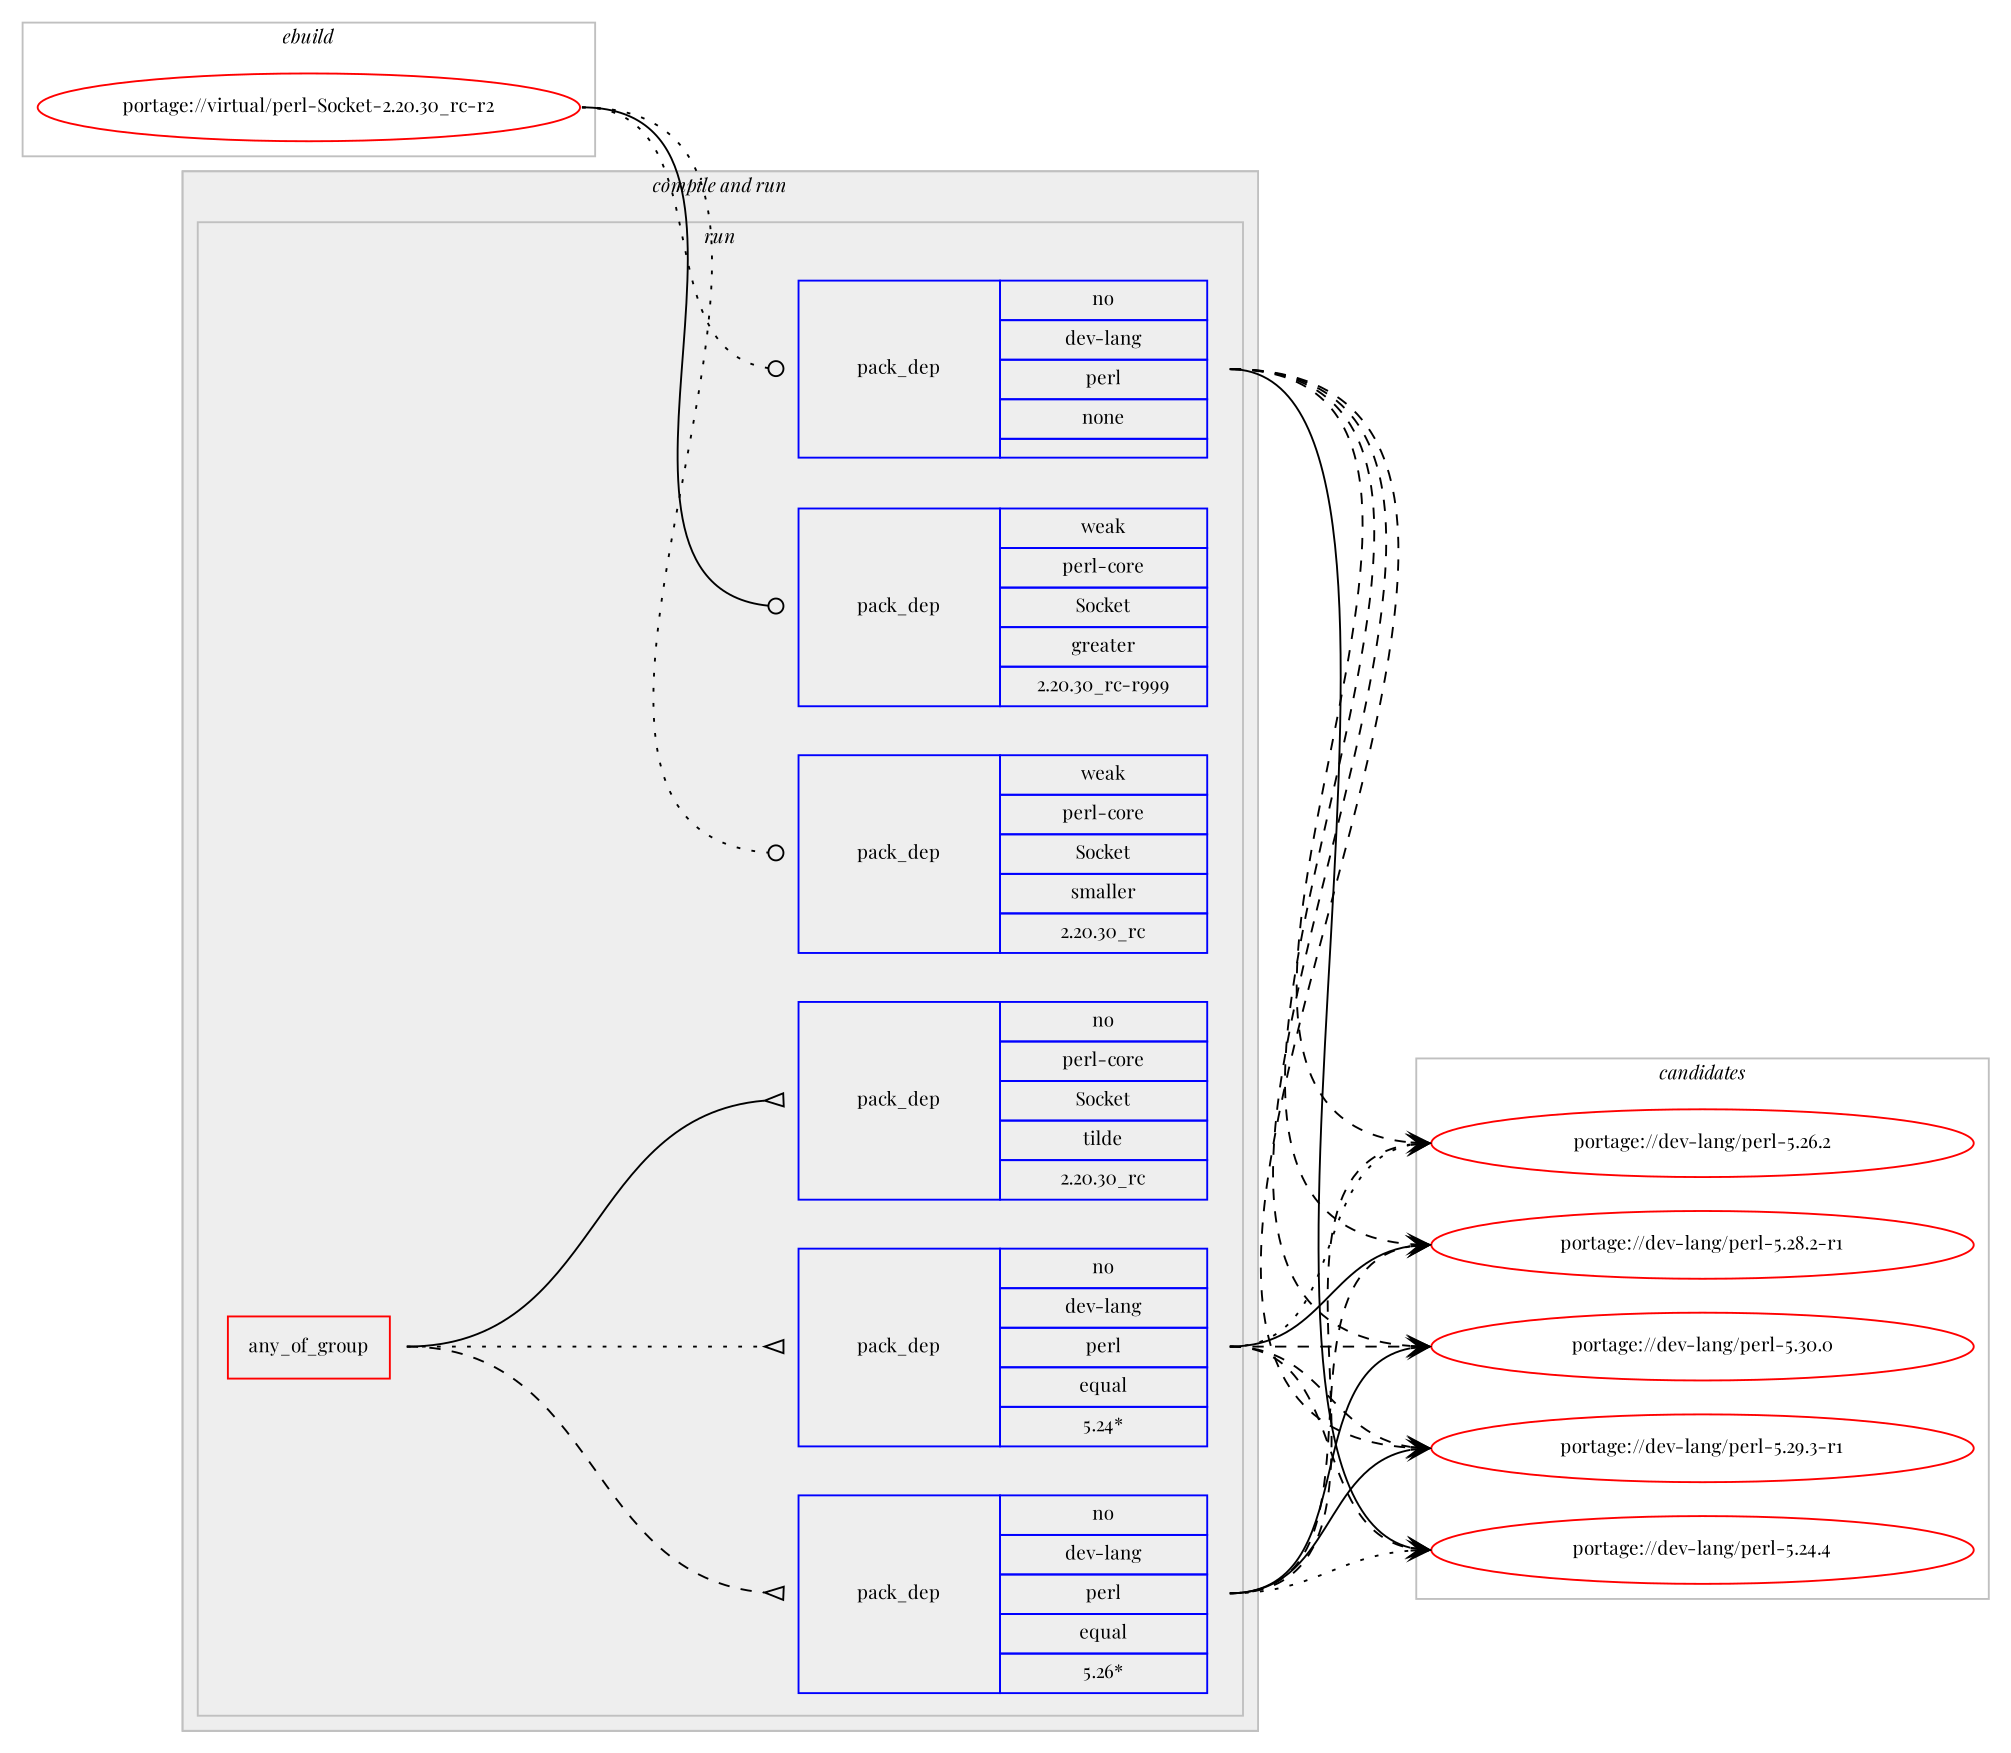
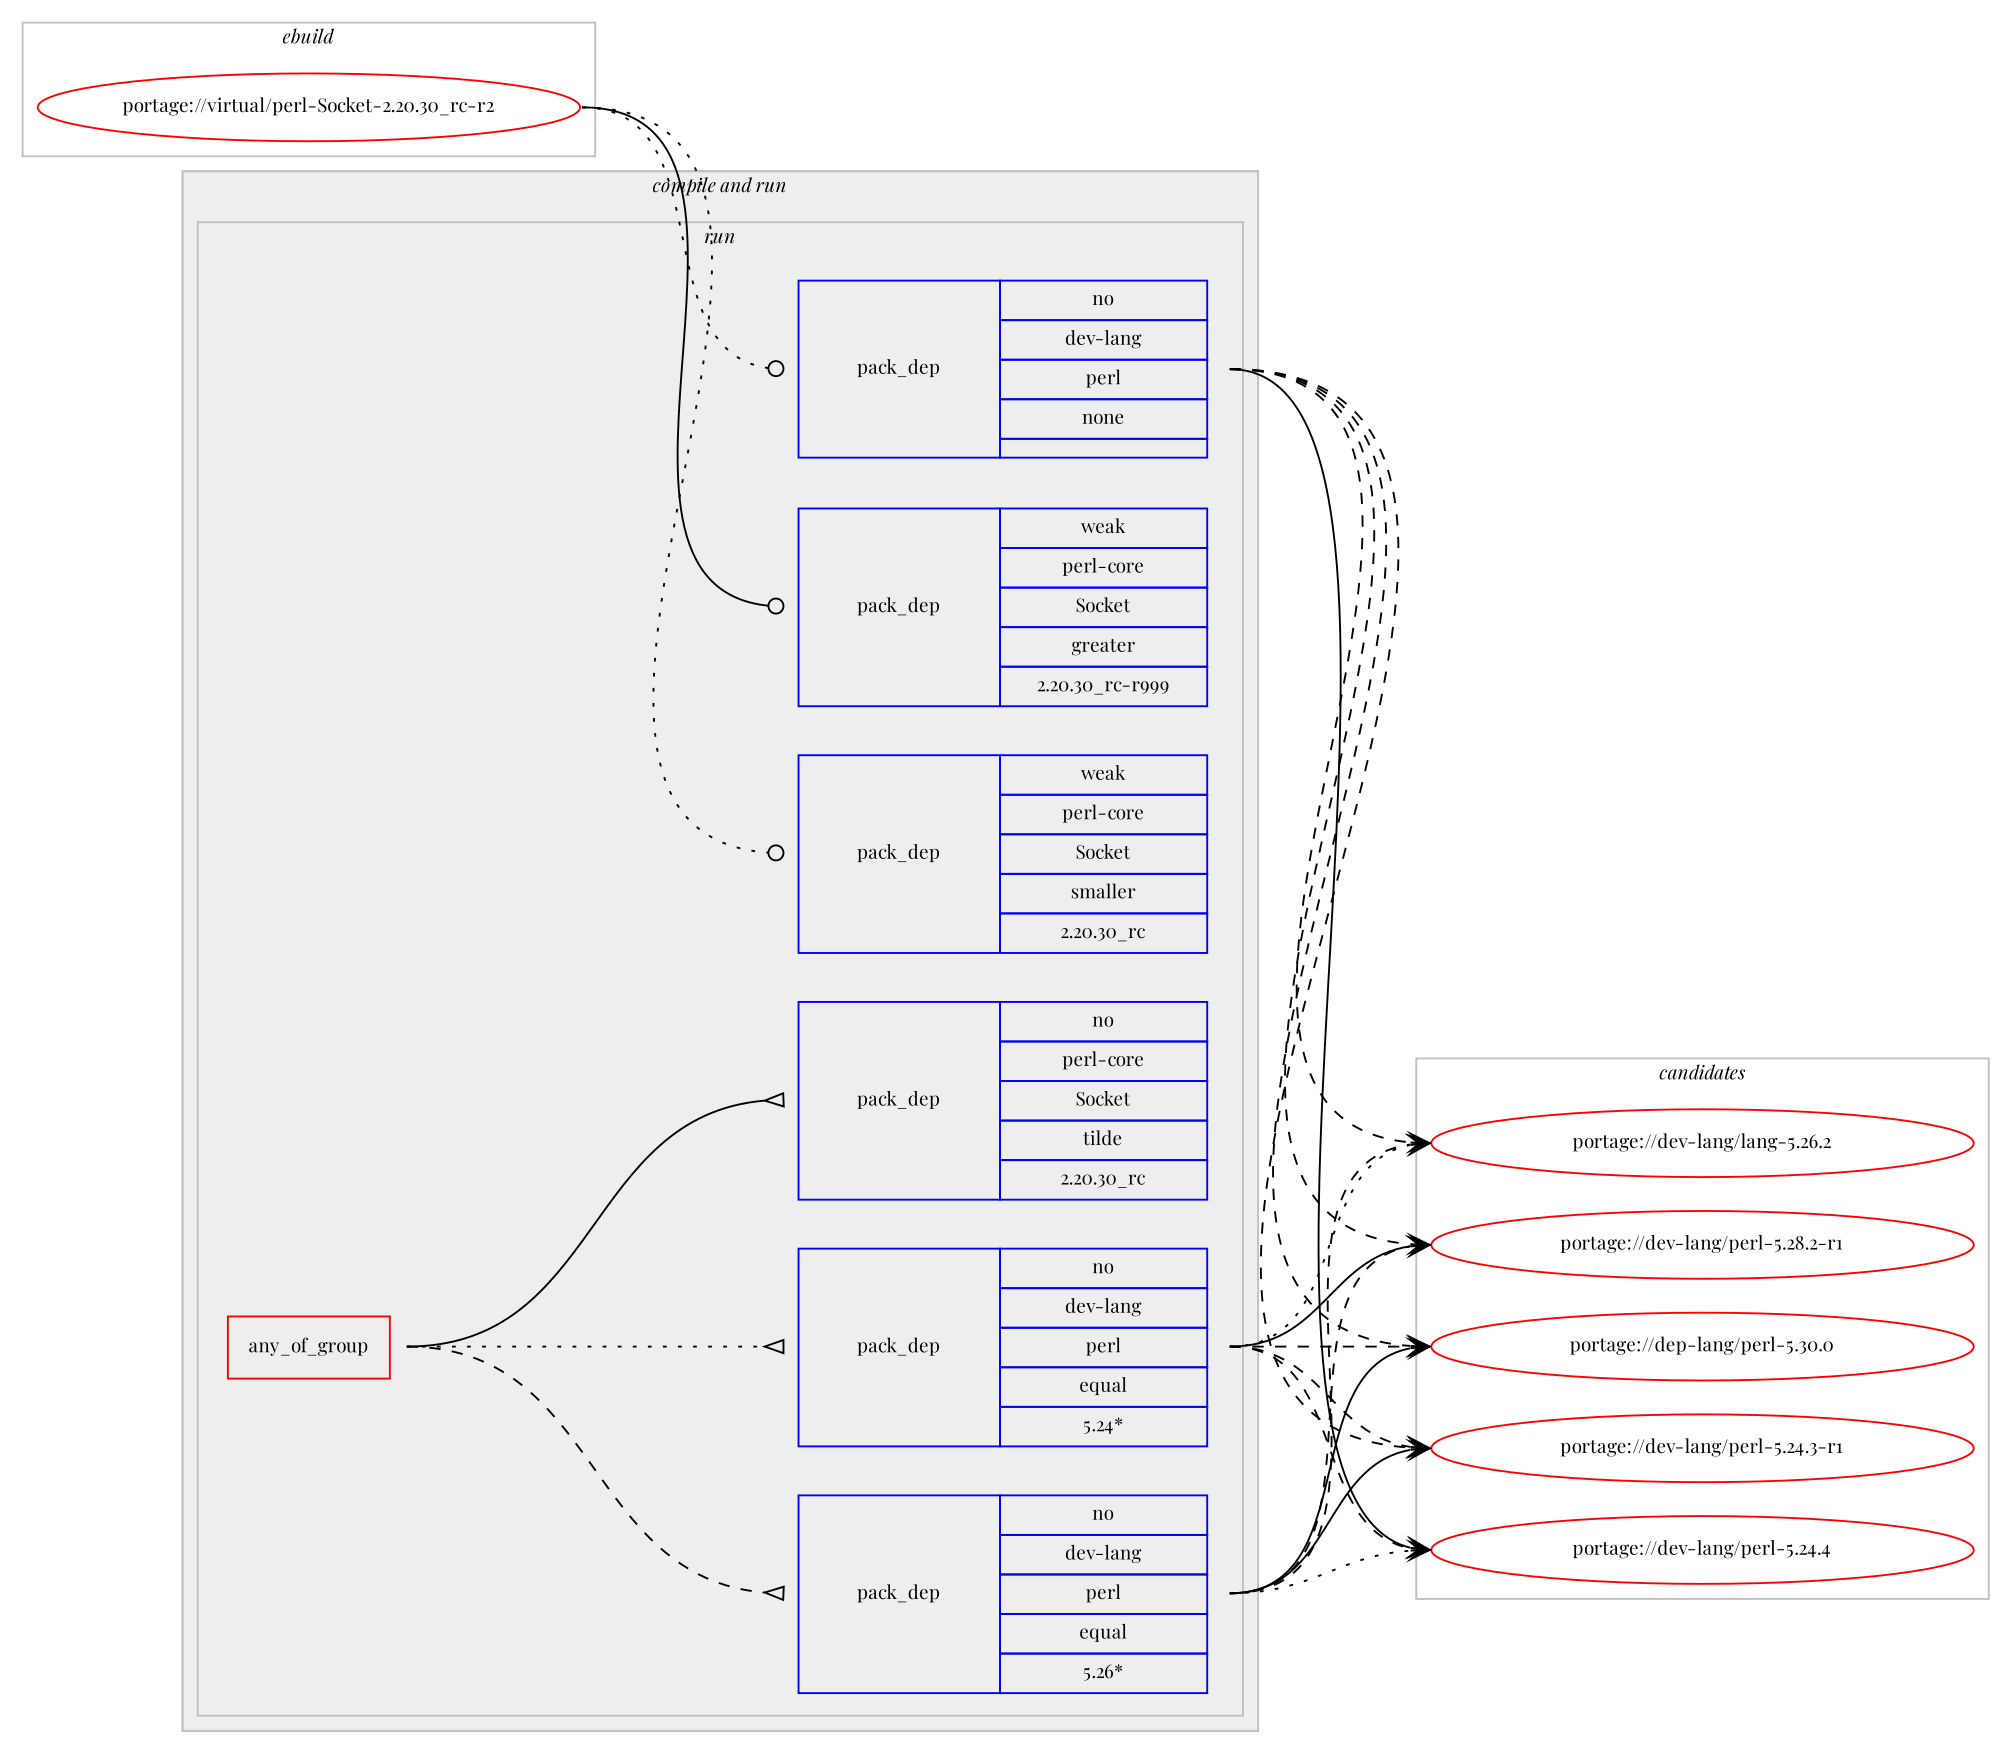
node "portage://dev-lang/perl-5.26.2": label "portage://dev-lang/perl-5.26.2" -> "portage://dev-lang/lang-5.26.2"
node "portage://dev-lang/perl-5.30.0": label "portage://dev-lang/perl-5.30.0" -> "portage://dep-lang/perl-5.30.0"
node "portage://dev-lang/perl-5.29.3-r1": label "portage://dev-lang/perl-5.29.3-r1" -> "portage://dev-lang/perl-5.24.3-r1"
